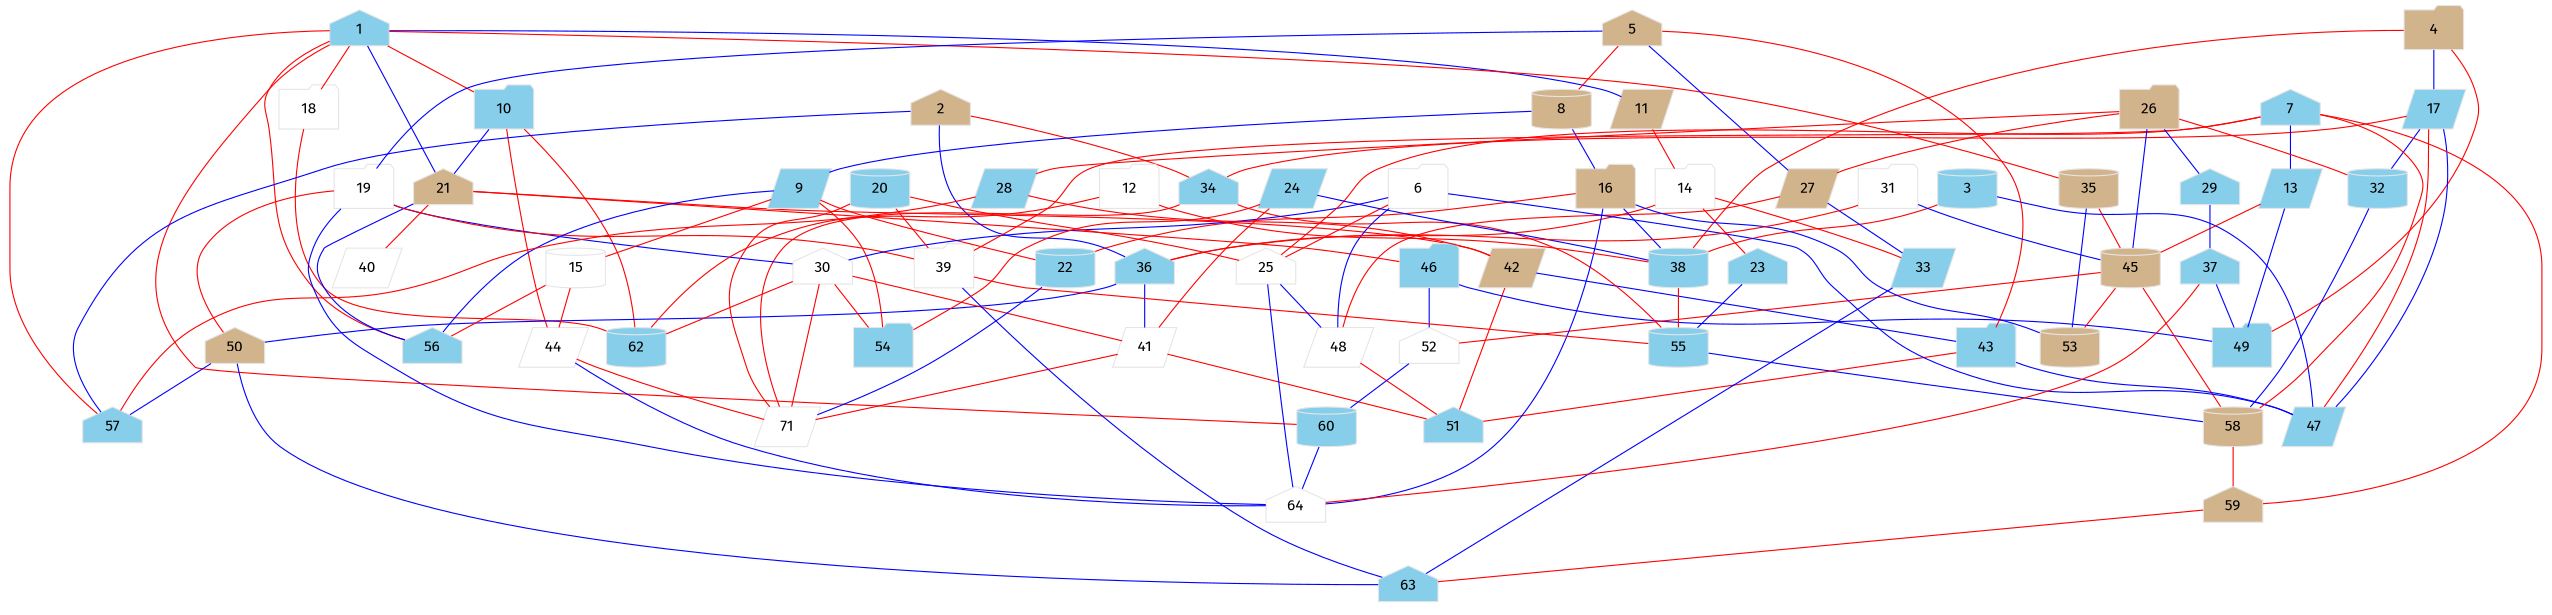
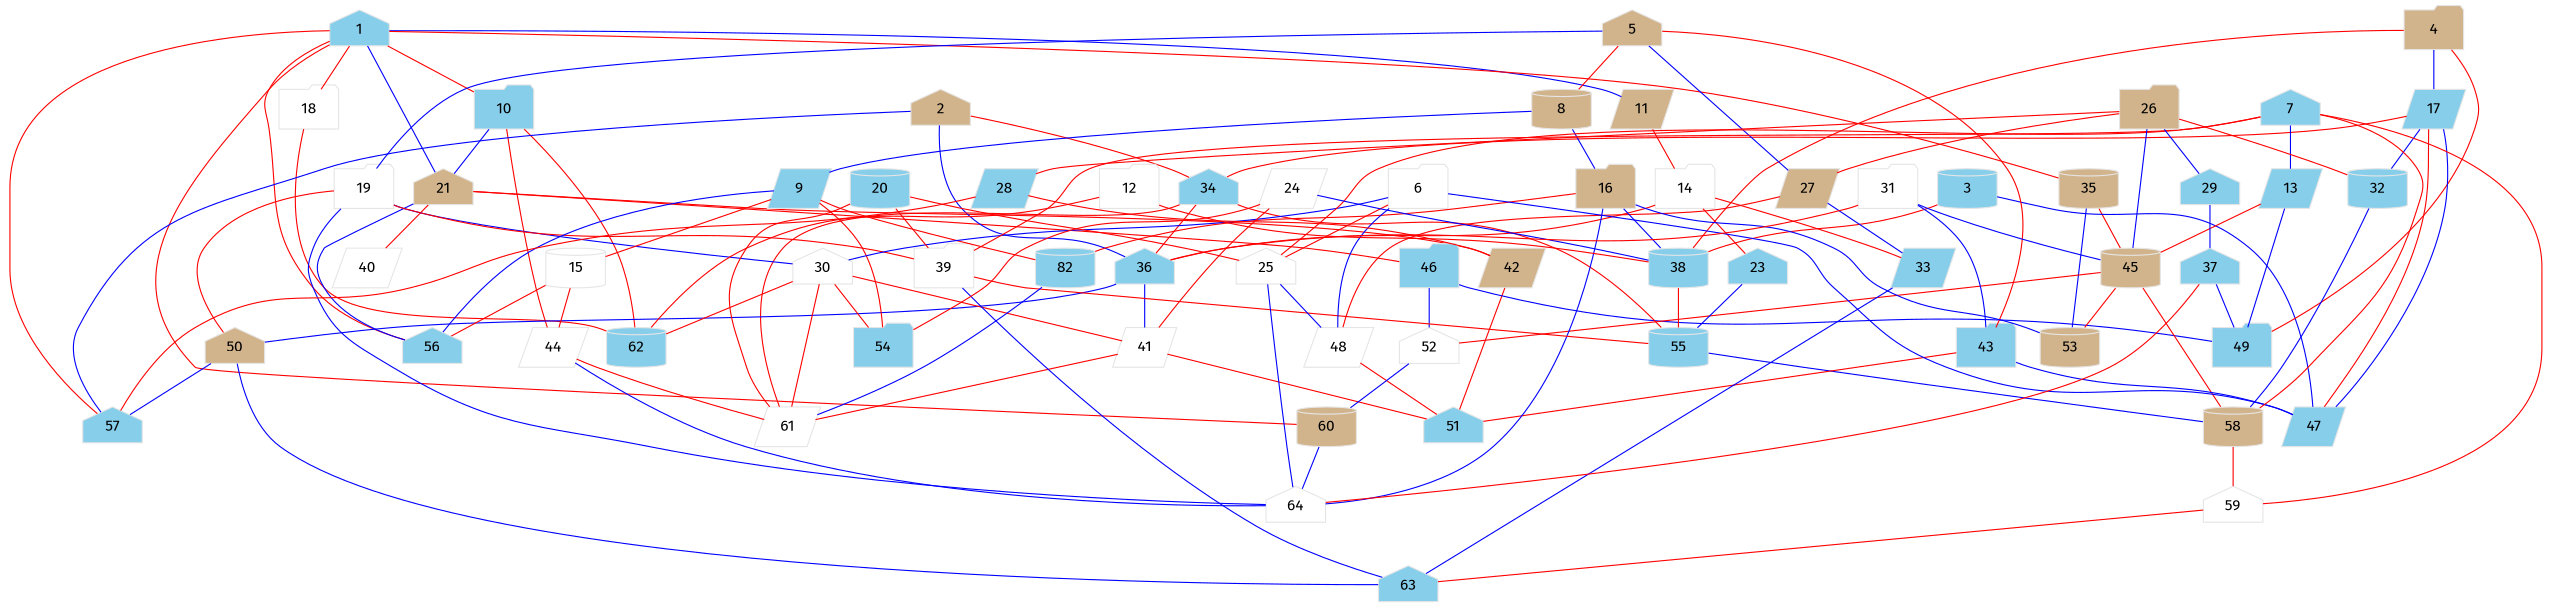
node "24": fillcolor skyblue -> white
edge "34" -- "36": added
node "22": label "22" -> "82"
edge "42" -- "43": now "31" -- "43"
node "71": label "71" -> "61"
node "60": fillcolor skyblue -> tan
node "59": fillcolor tan -> white
